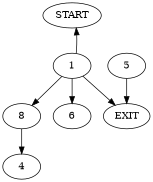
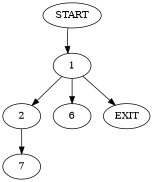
edge "1" -> "START": reversed
node "5": removed
node "8": label "8" -> "2"
node "4": label "4" -> "7"
